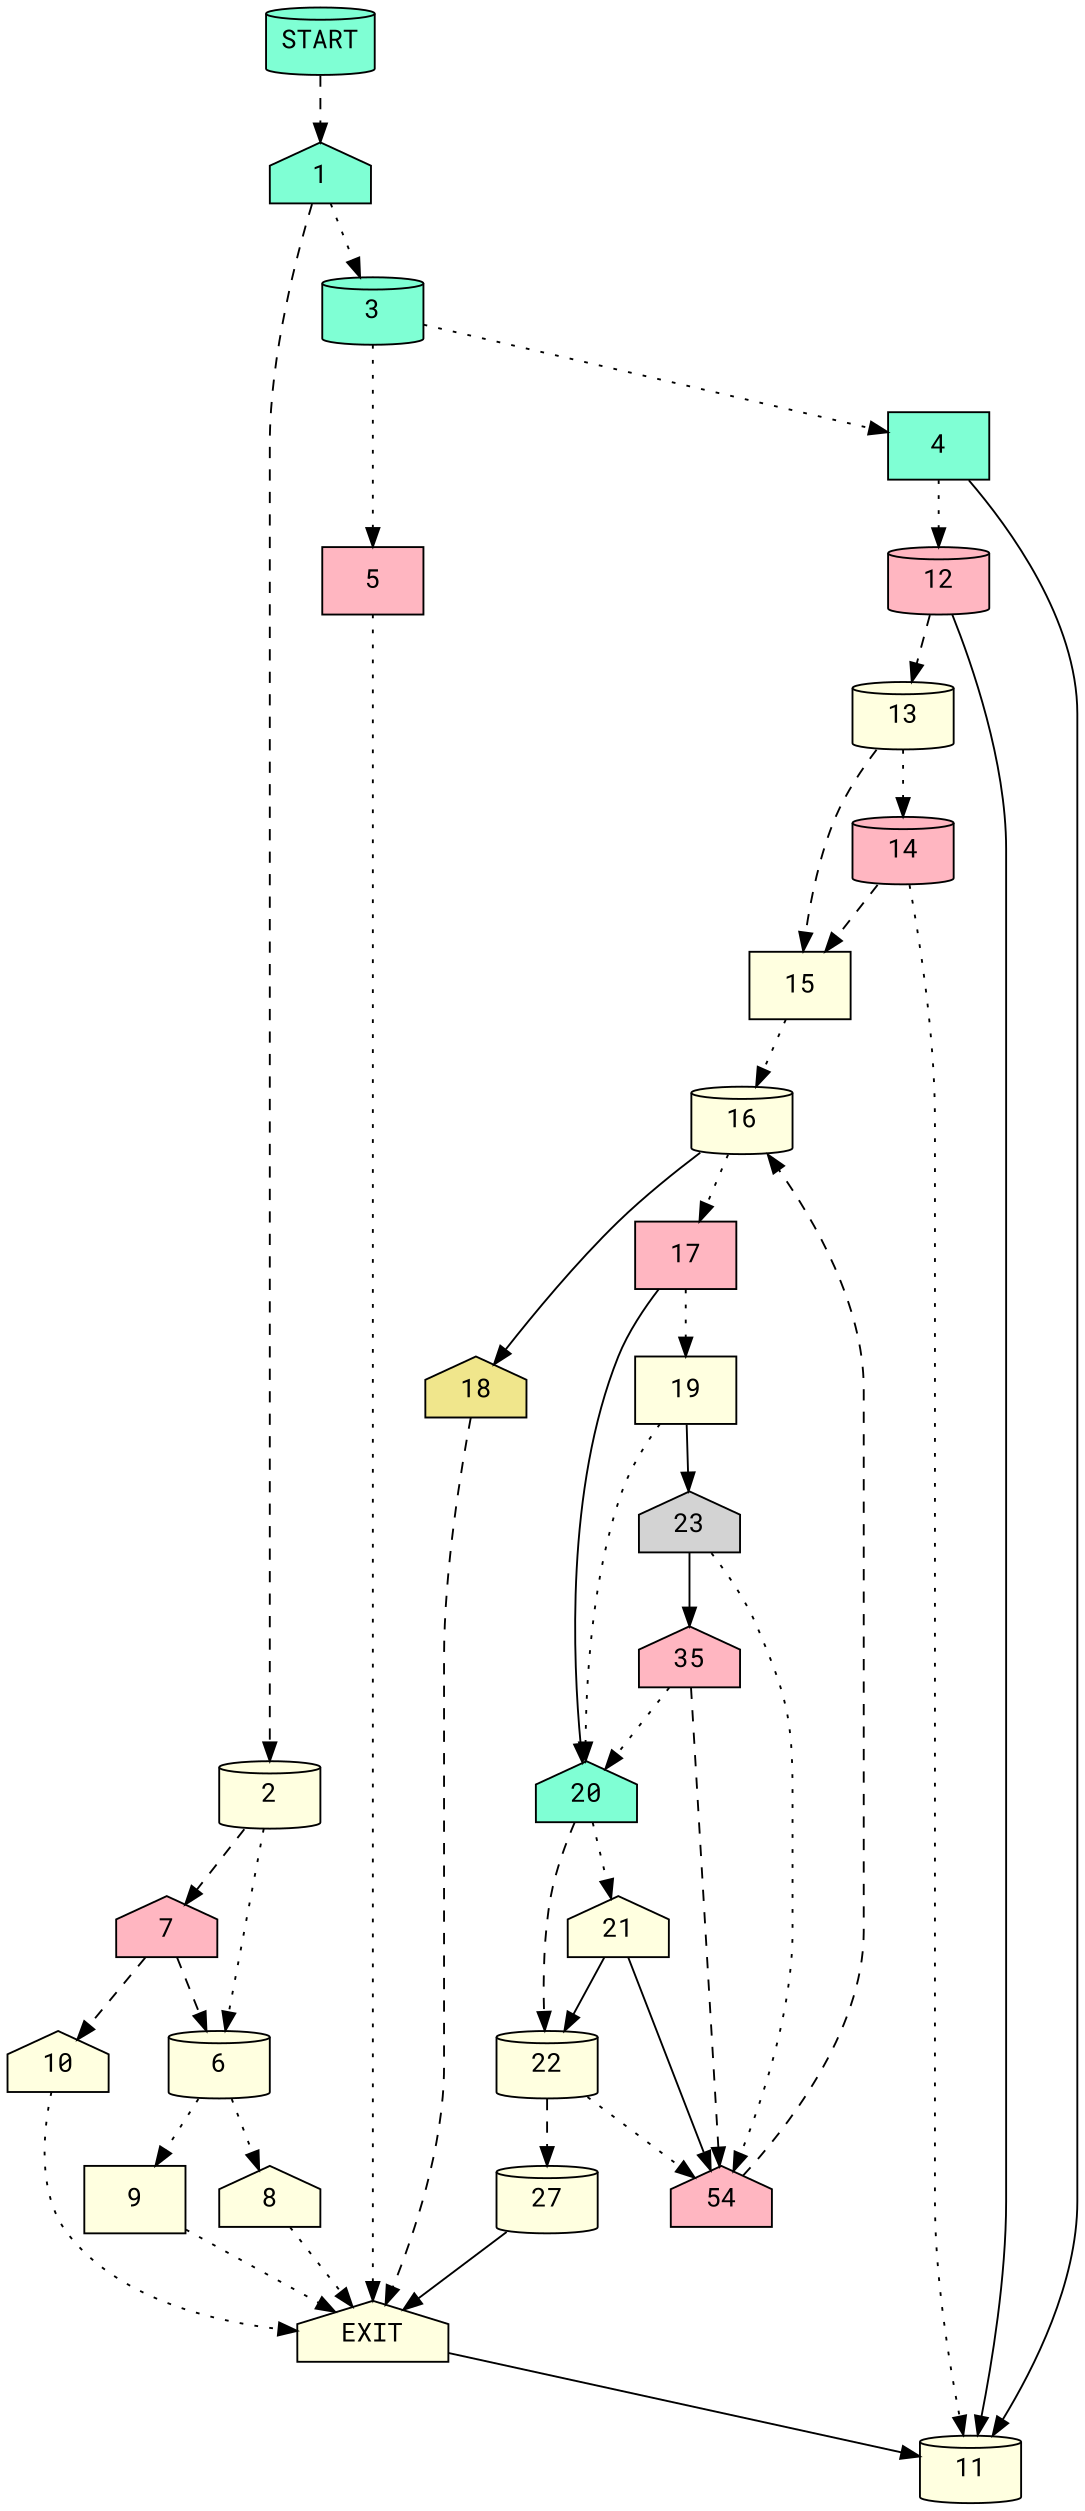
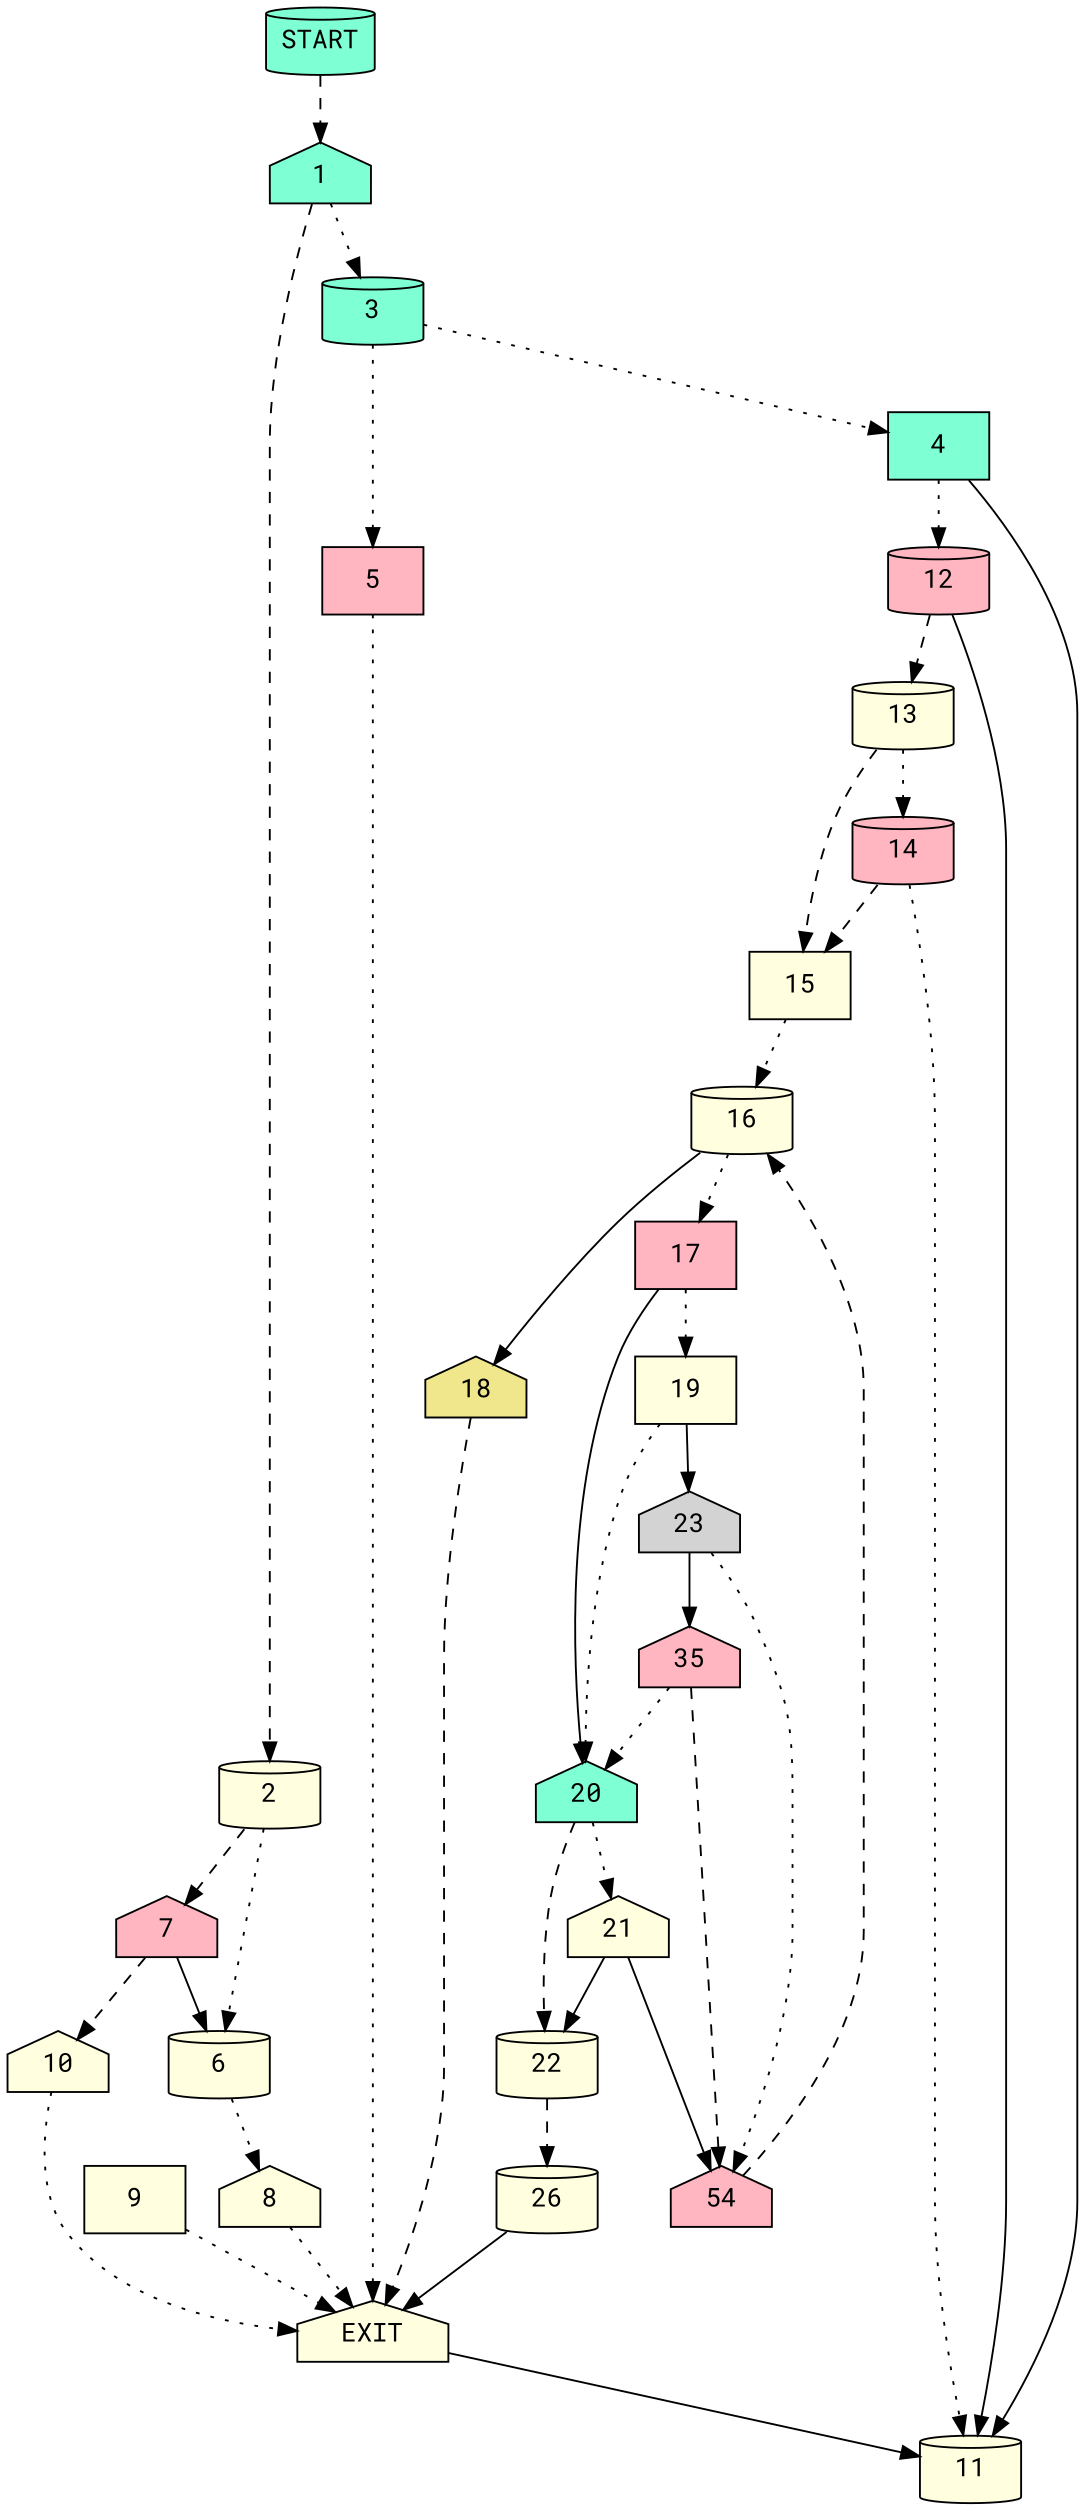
edge "7" -> "6": style dashed -> solid
edge "6" -> "9": removed
edge "22" -> "54": removed
node "27": label "27" -> "26"
